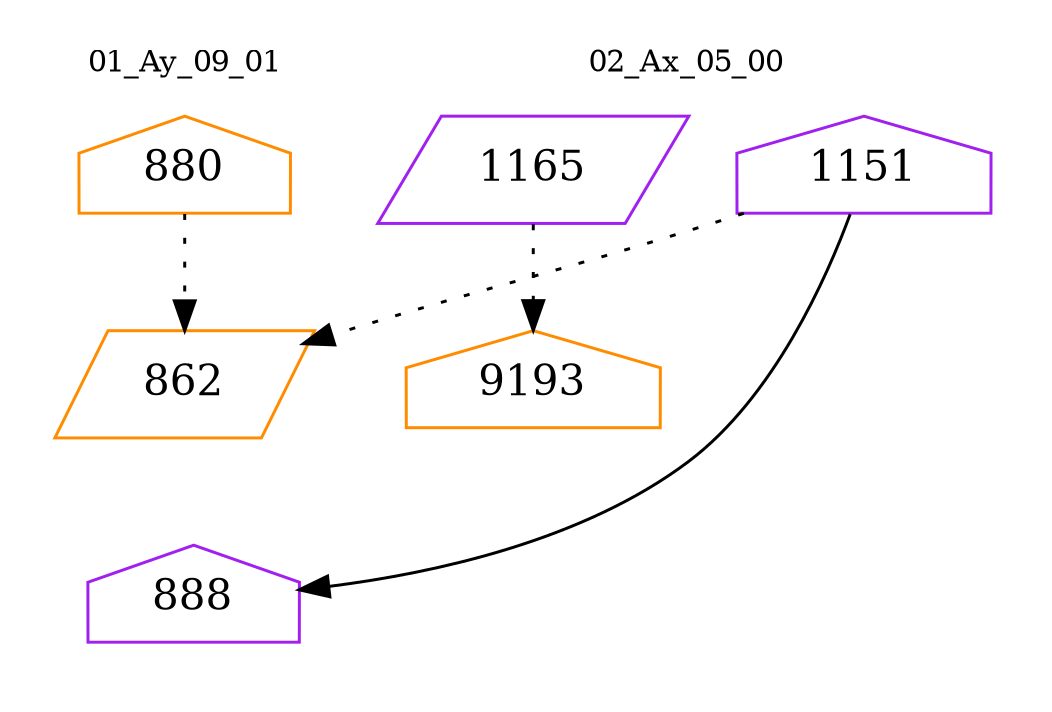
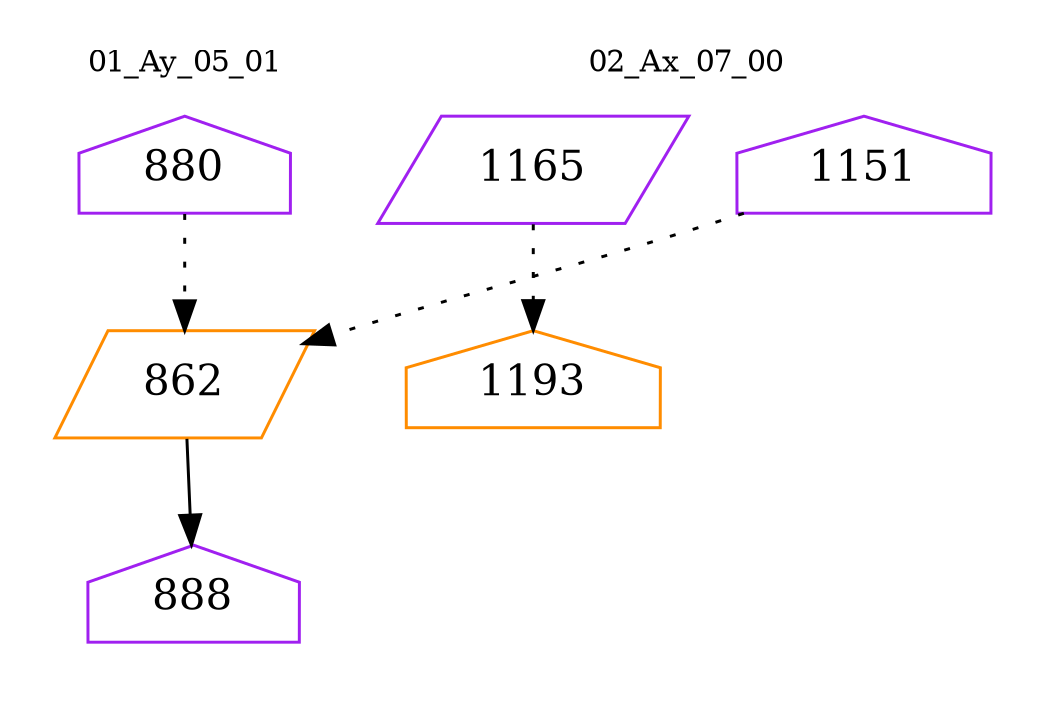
cluster "01_Ay_09_01": label "01_Ay_09_01" -> "01_Ay_05_01"
cluster "02_Ax_05_00": label "02_Ax_05_00" -> "02_Ax_07_00"
node "880": color darkorange -> purple
node "9193": label "9193" -> "1193"
edge "1151" -> "888": now "862" -> "888"
